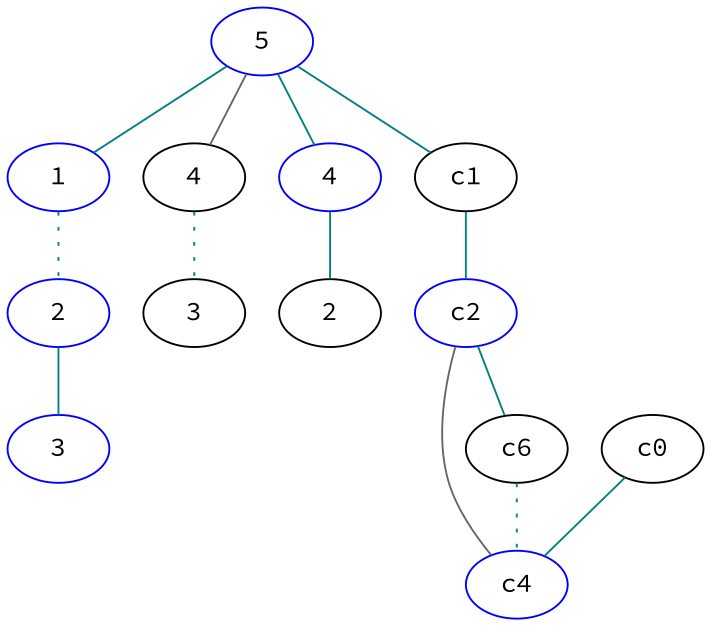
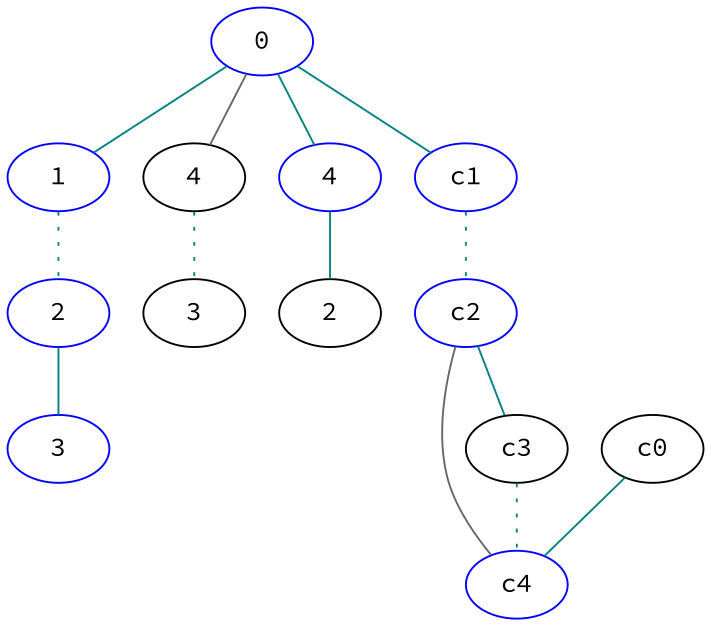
node "5": label "5" -> "0"
node "c1": color black -> blue
edge "c1" -- "c2": style solid -> dotted
node "c6": label "c6" -> "c3"
